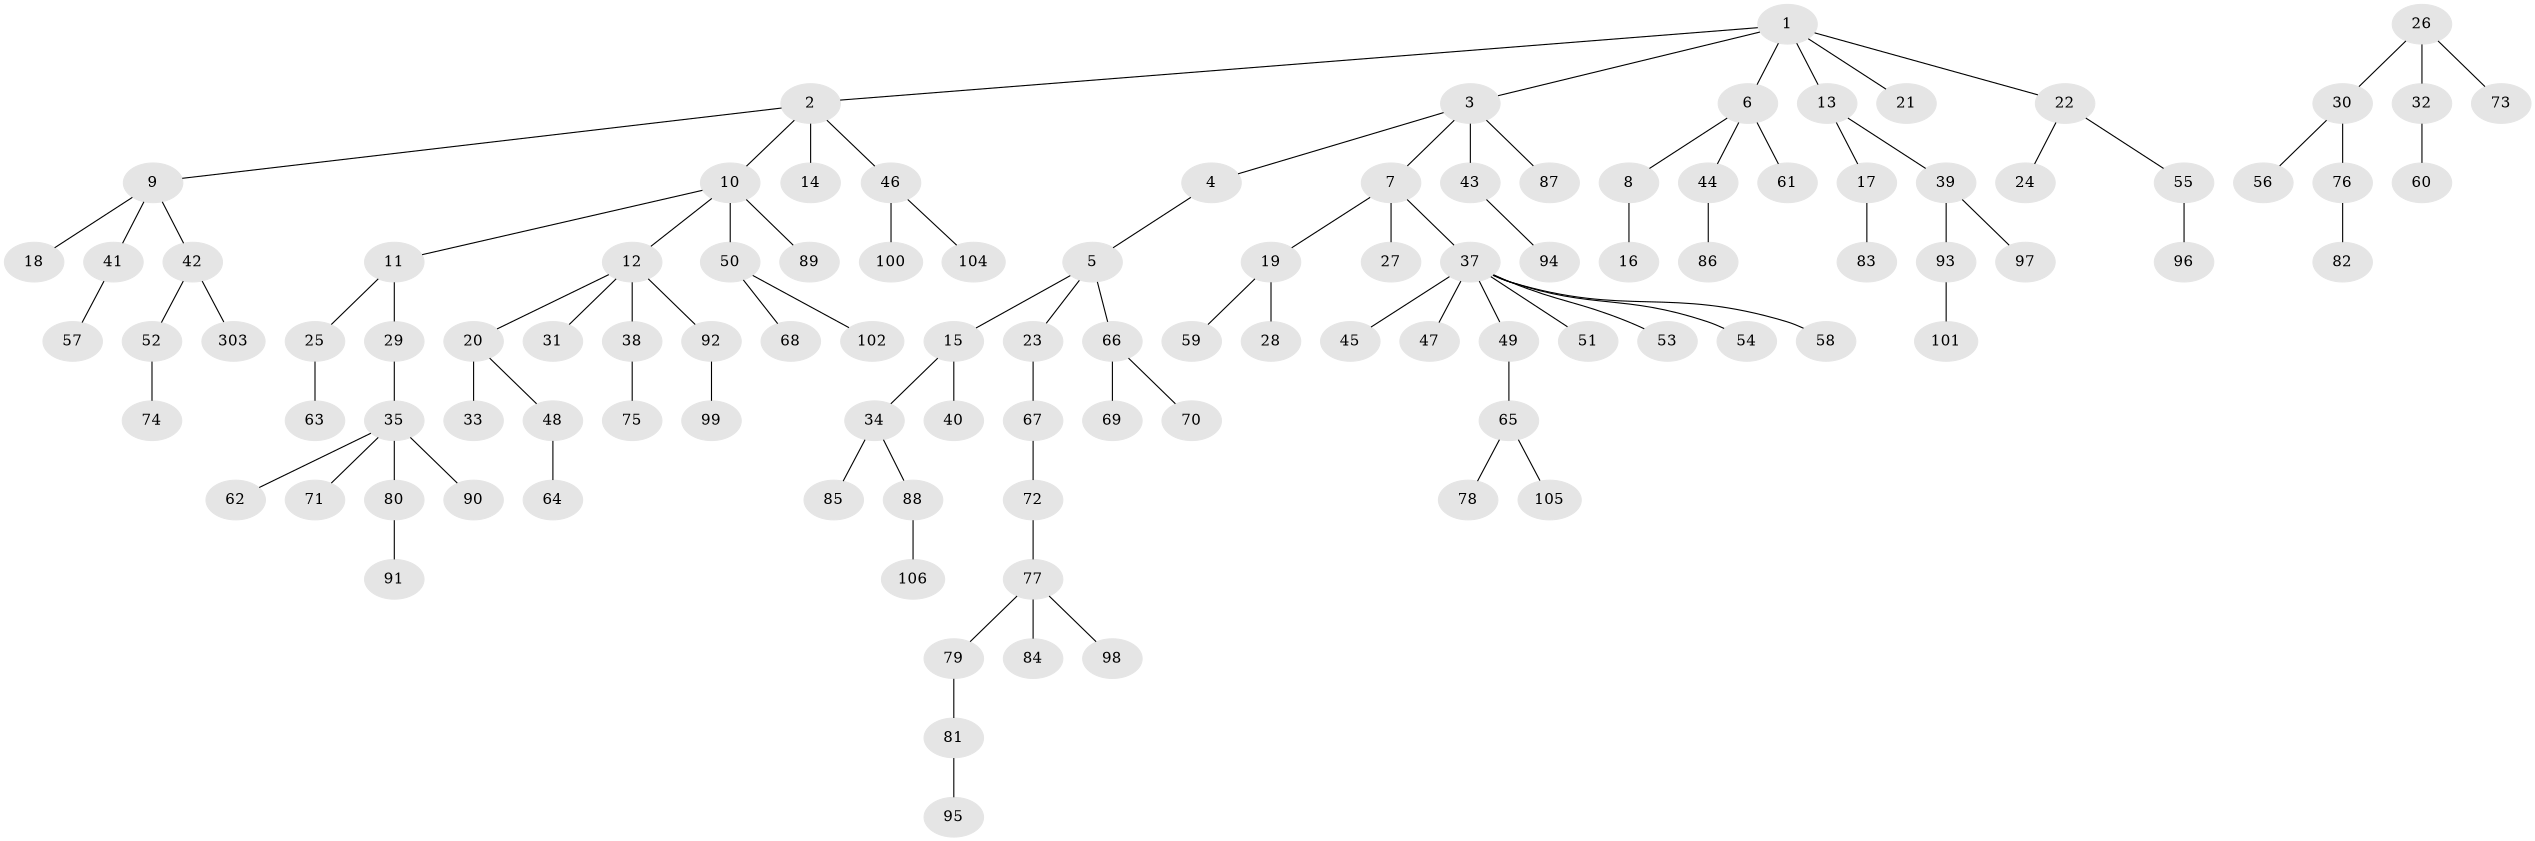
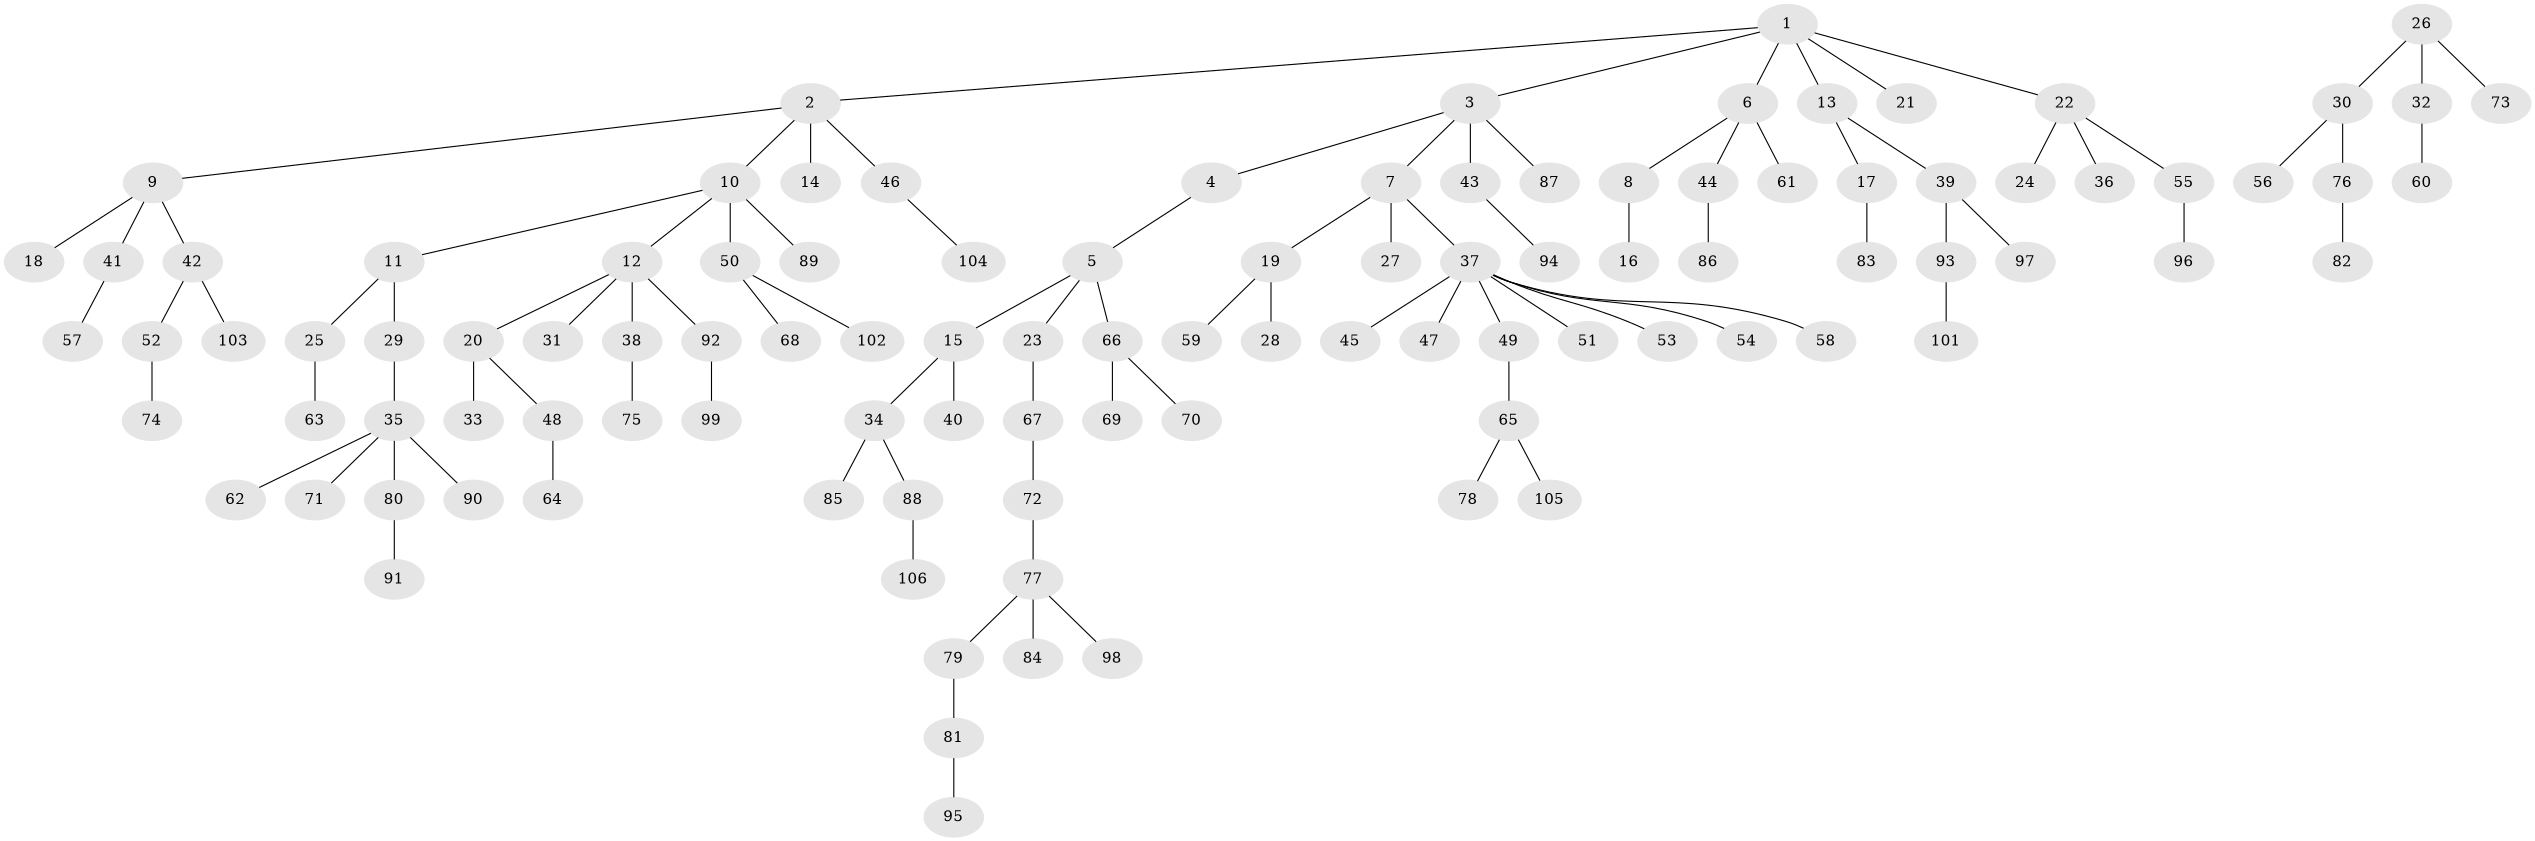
node "36": added
node "100": removed
node "303": label "303" -> "103"
